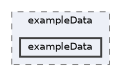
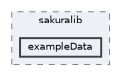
cluster "exampleData": label "exampleData" -> "sakuralib"
